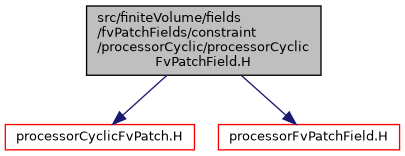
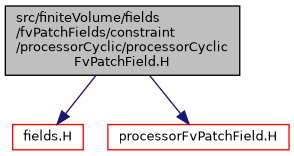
node "processorCyclicFvPatch.H": label "processorCyclicFvPatch.H" -> "fields.H"
